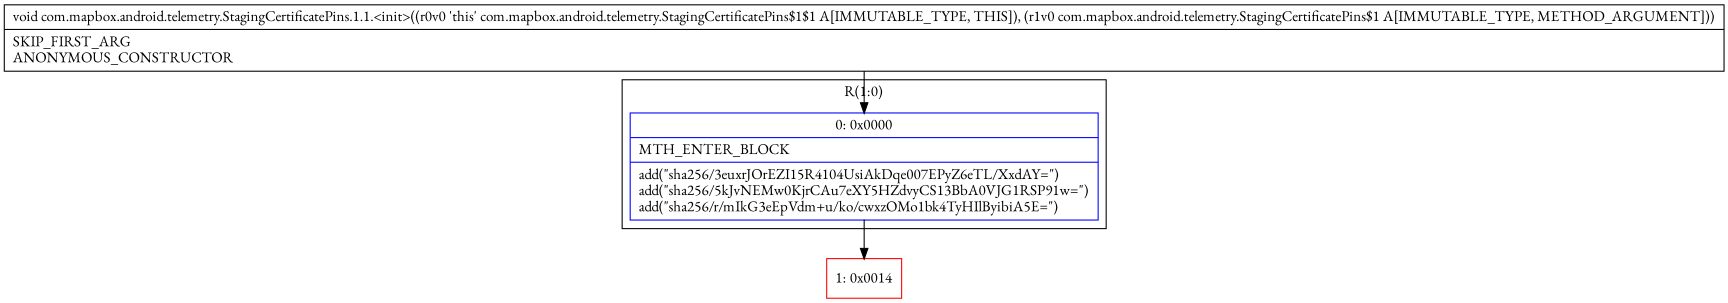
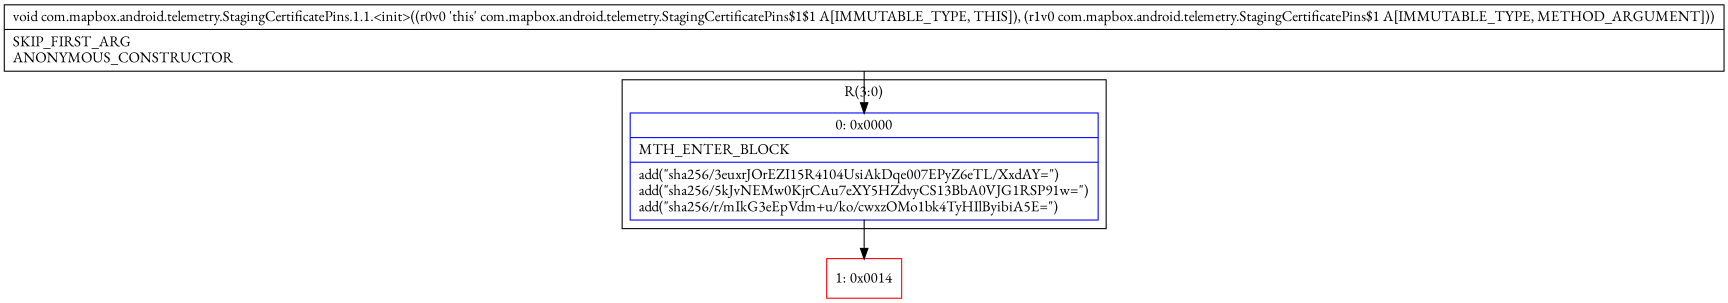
cluster "R(1:0)": label "R(1:0)" -> "R(3:0)"
